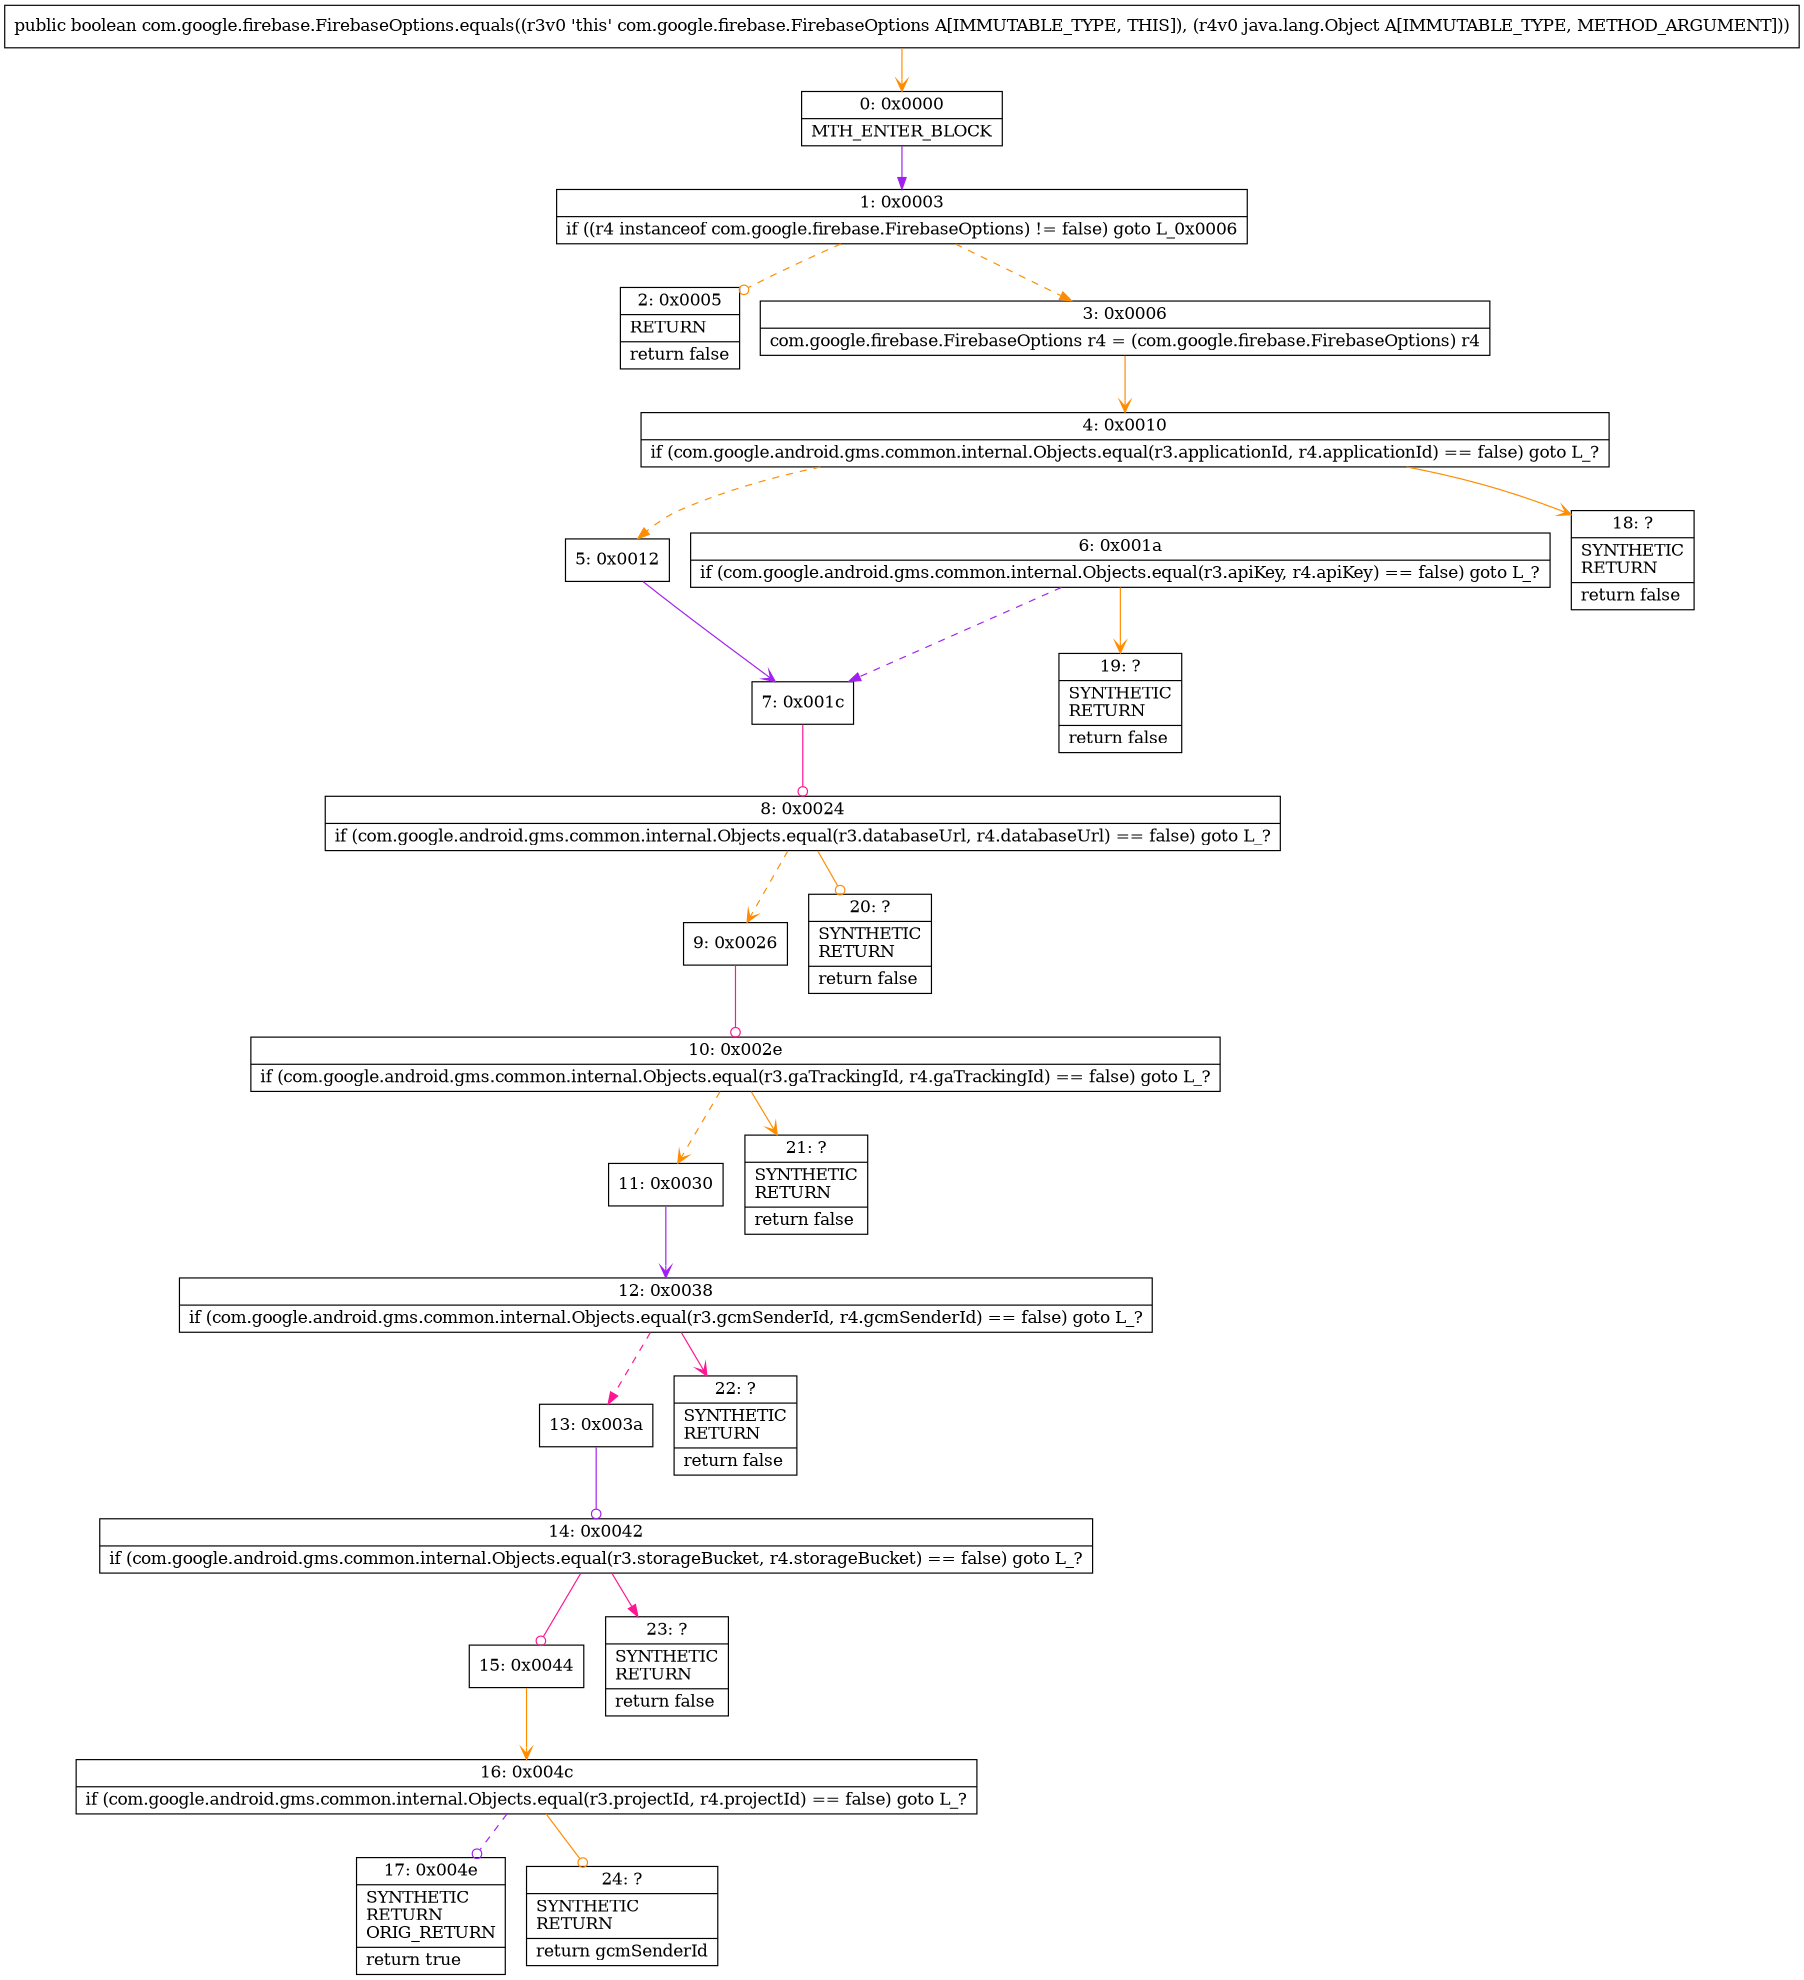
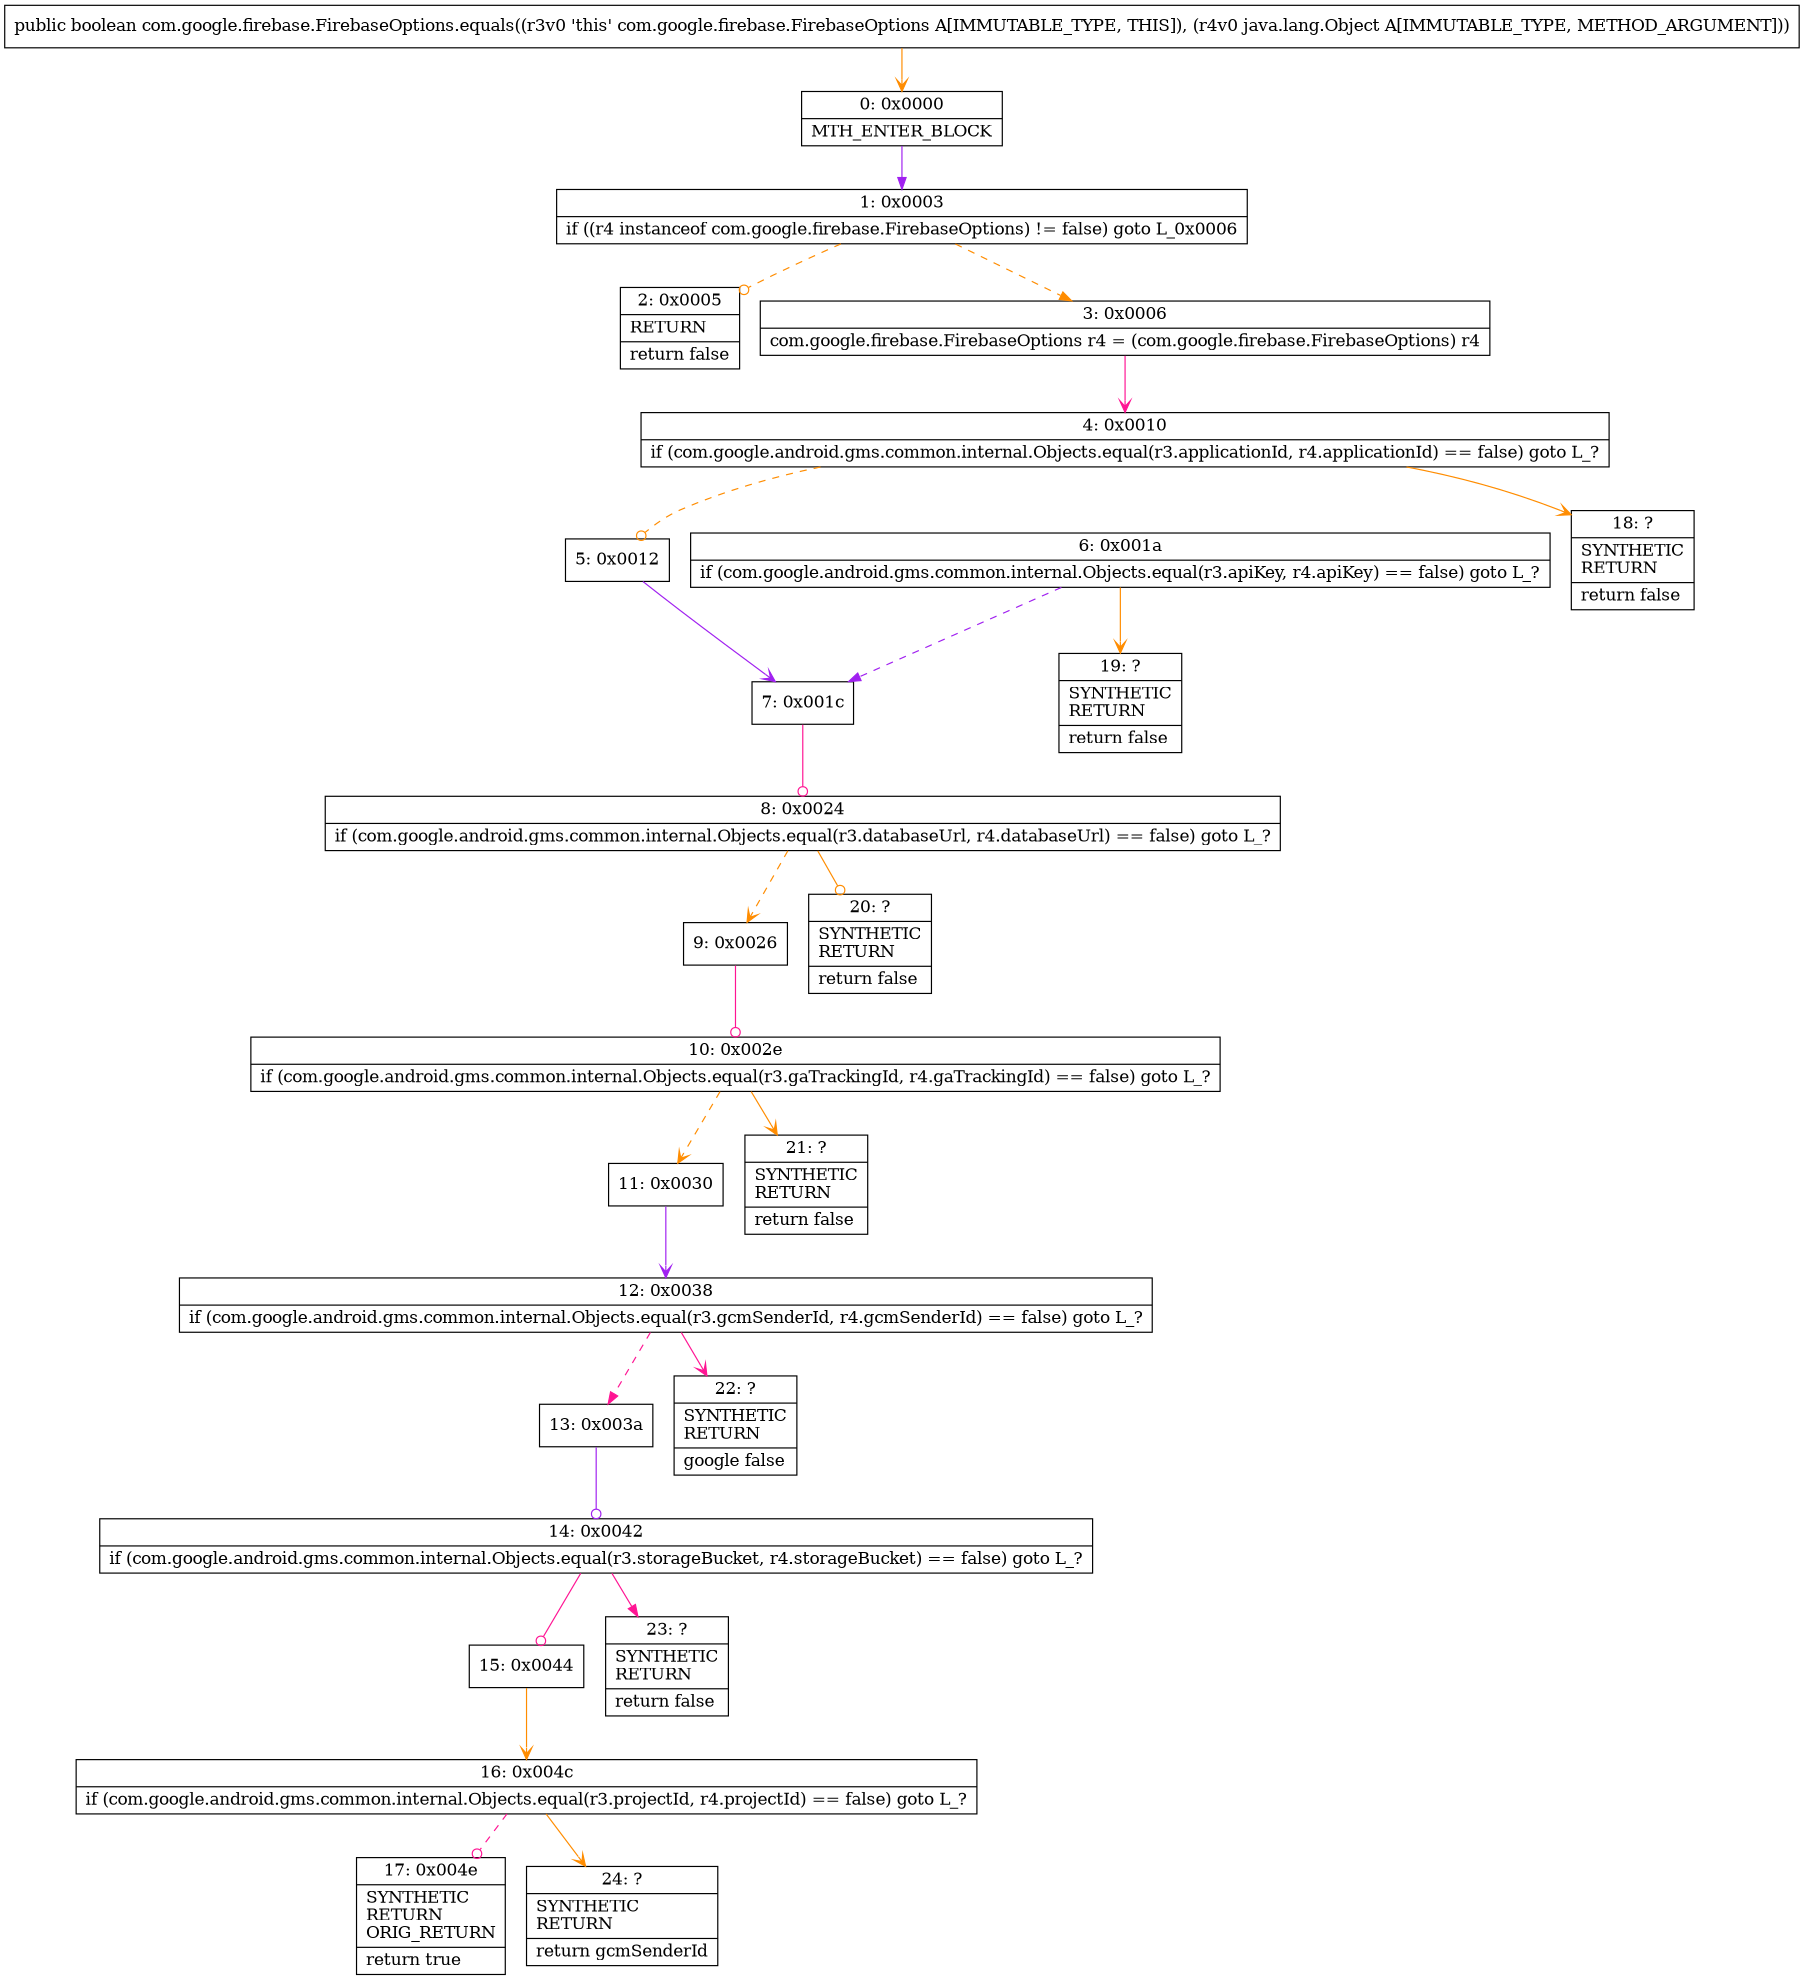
edge "3: 0x0006" -> "4: 0x0010": color darkorange -> deeppink
edge "4: 0x0010" -> "5: 0x0012": arrowhead normal -> odot
node "22: ?": text "return false" -> "google false"
edge "16: 0x004c" -> "17: 0x004e": color purple -> deeppink
edge "16: 0x004c" -> "24: ?": arrowhead odot -> vee
